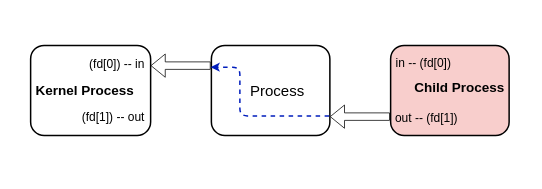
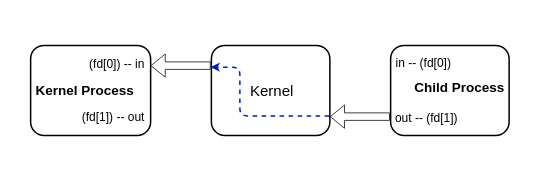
node "Process": label "Process" -> "Kernel"
node "in -- (fd[0]) Child Process out -- (fd[1])": fillcolor #f8cecc -> #ffffff
